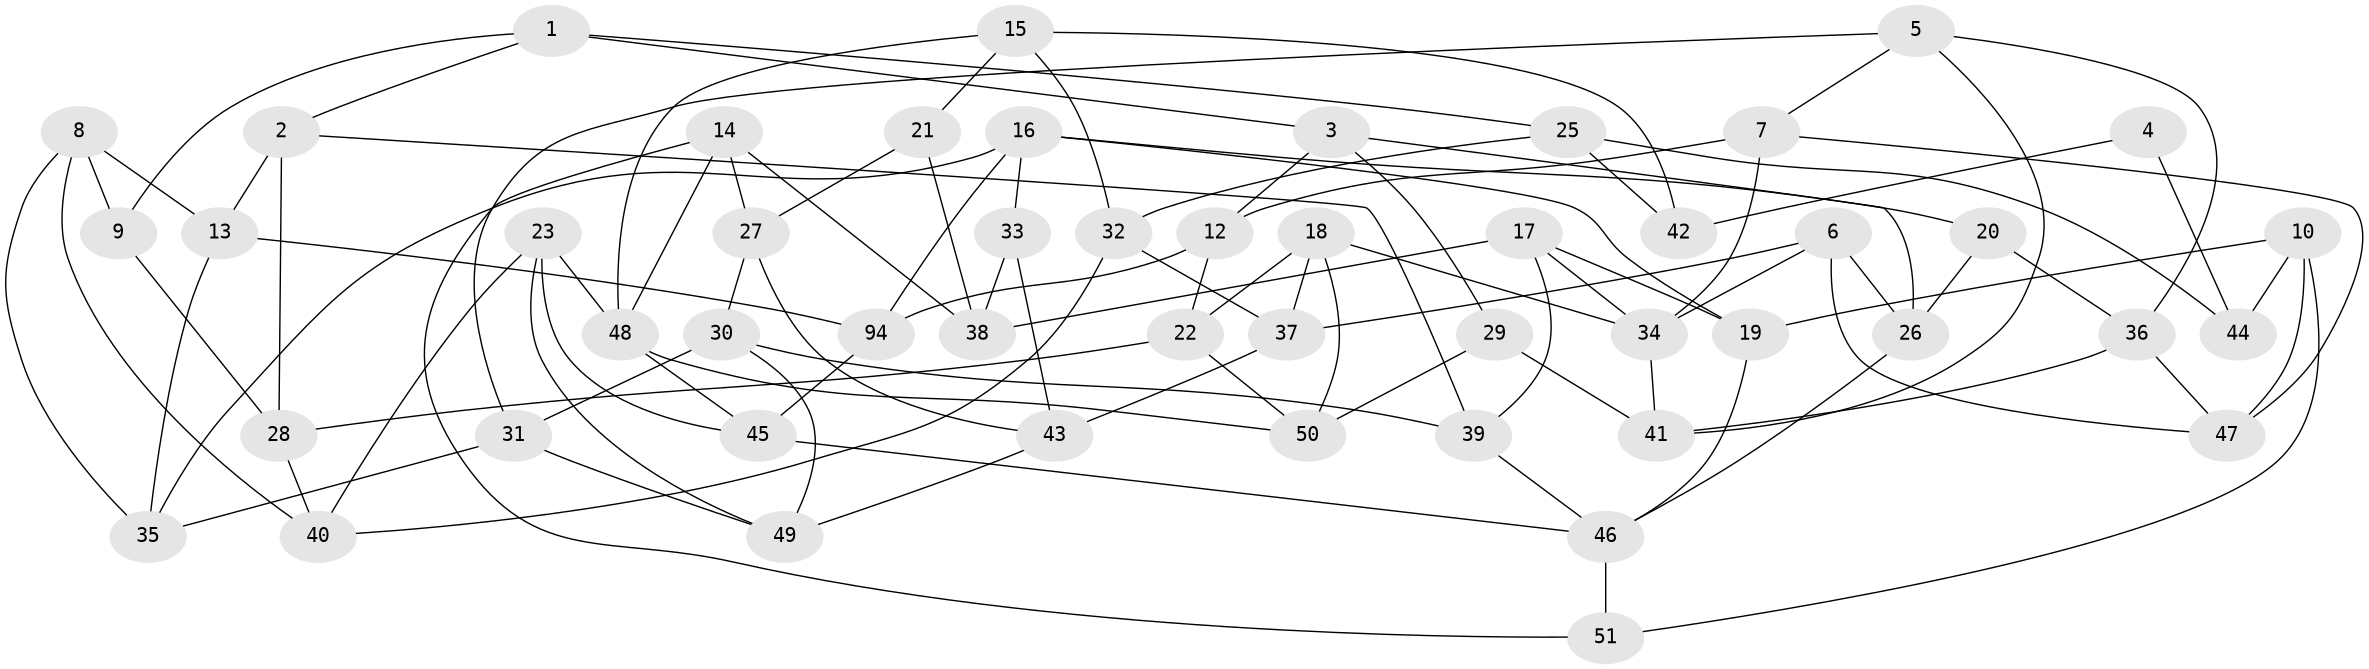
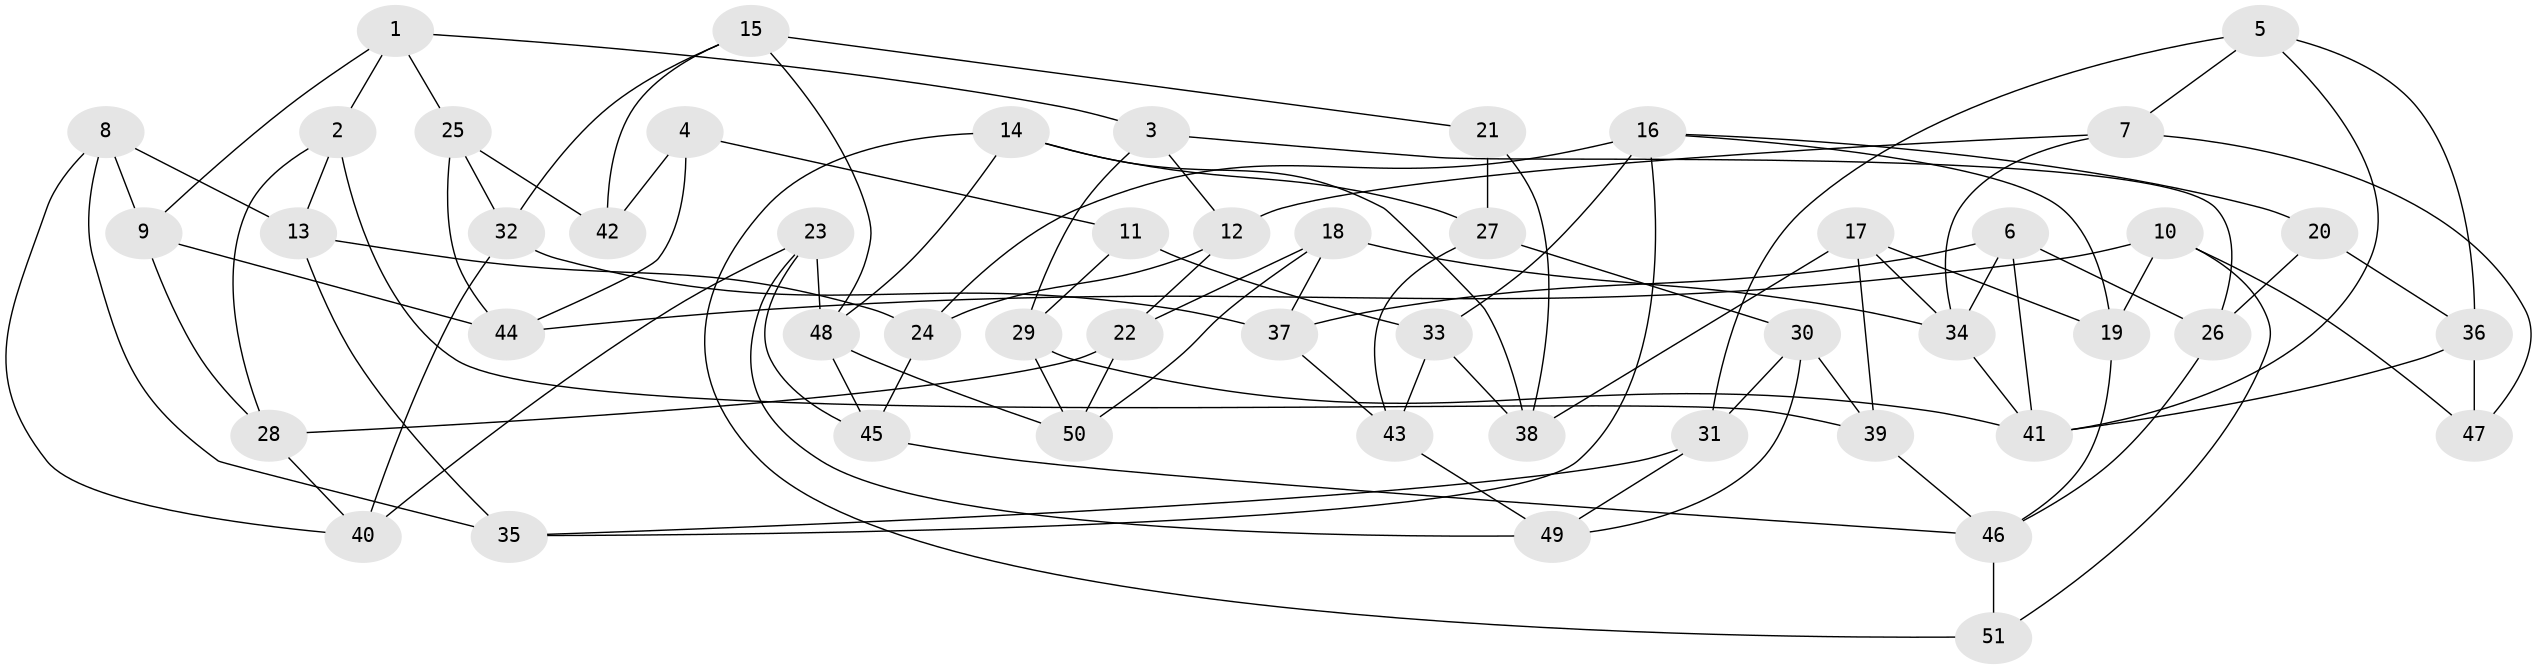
node "11": added
edge "9" -- "44": added
node "94": label "94" -> "24"
edge "6" -- "47": now "6" -- "41"
